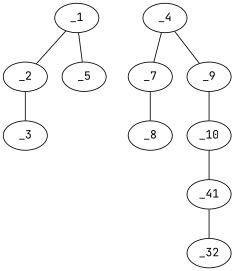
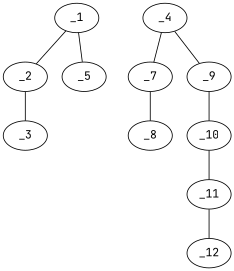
node "_41": label "_41" -> "_11"
node "_32": label "_32" -> "_12"
